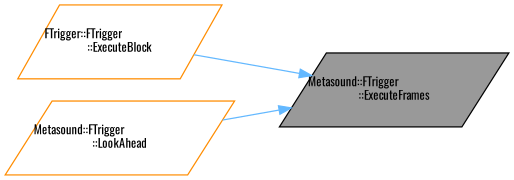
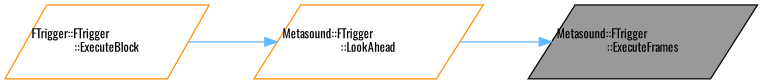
edge "FTrigger::FTrigger ::ExecuteBlock" -> "Metasound::FTrigger ::ExecuteFrames": now "FTrigger::FTrigger ::ExecuteBlock" -> "Metasound::FTrigger ::LookAhead"
